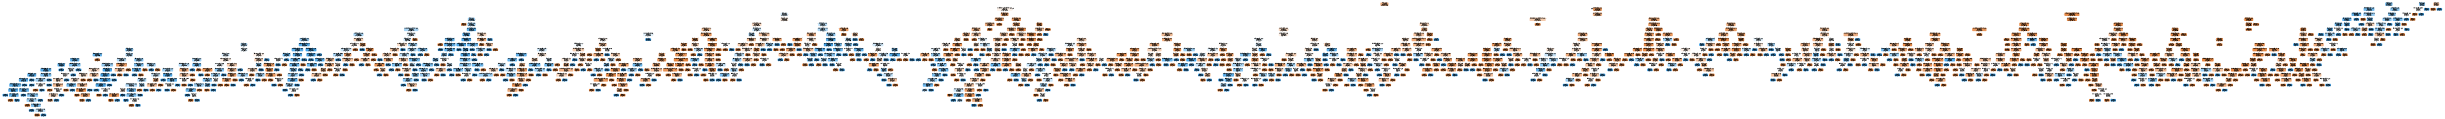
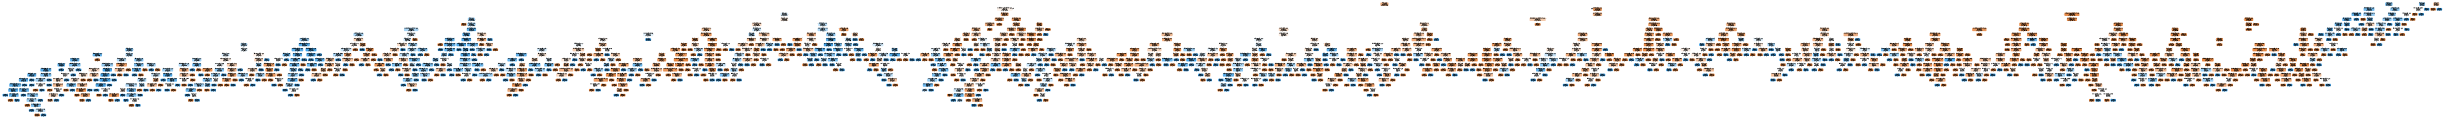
node "tenure <= 33.0 gini = 0.13 samples = 27 value = [51, 4]": fillcolor #e78b49 -> #94caf1
node "tenure <= 59.0 gini = 0.32 samples = 3 value = [4, 1]": fillcolor #eca06a -> #ffffff
